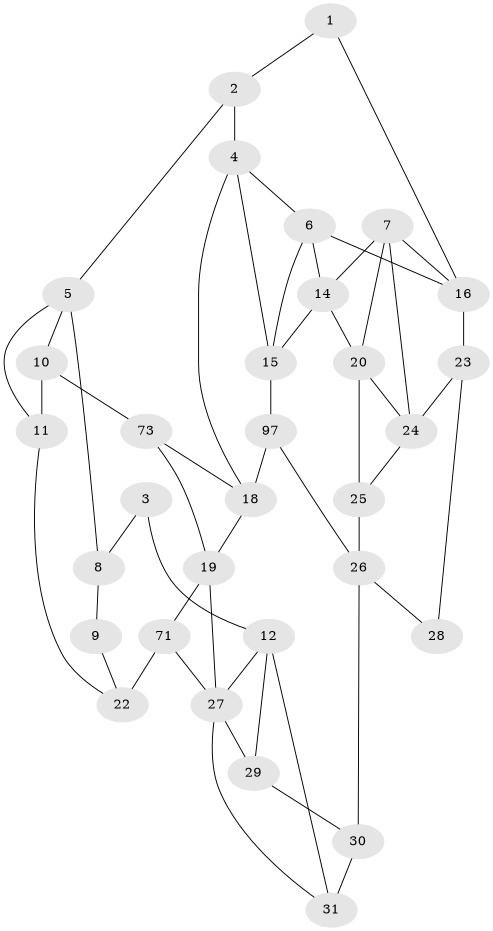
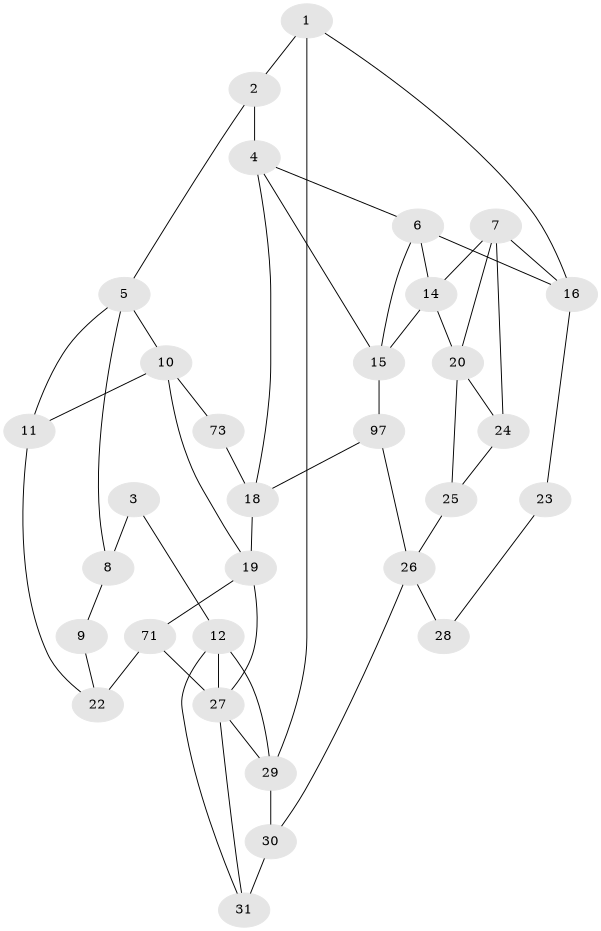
edge "23" -- "24": removed
edge "1" -- "29": added
edge "73" -- "19": now "10" -- "19"
